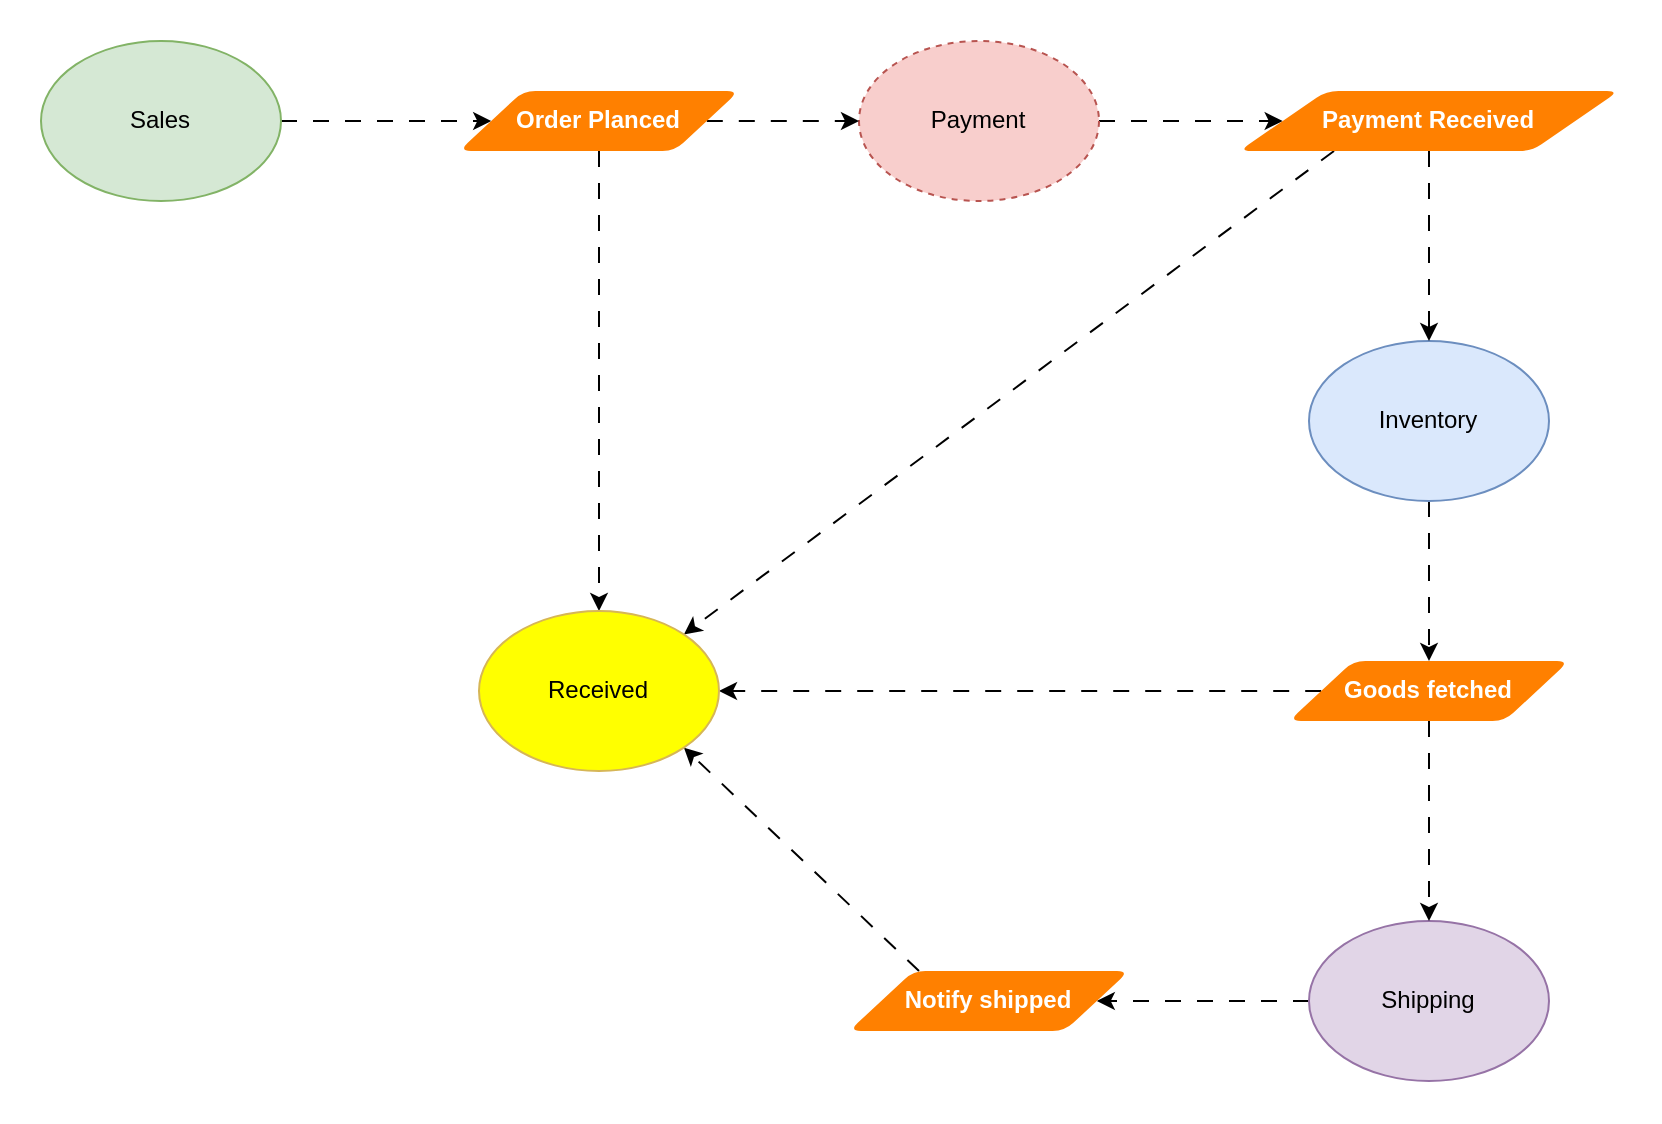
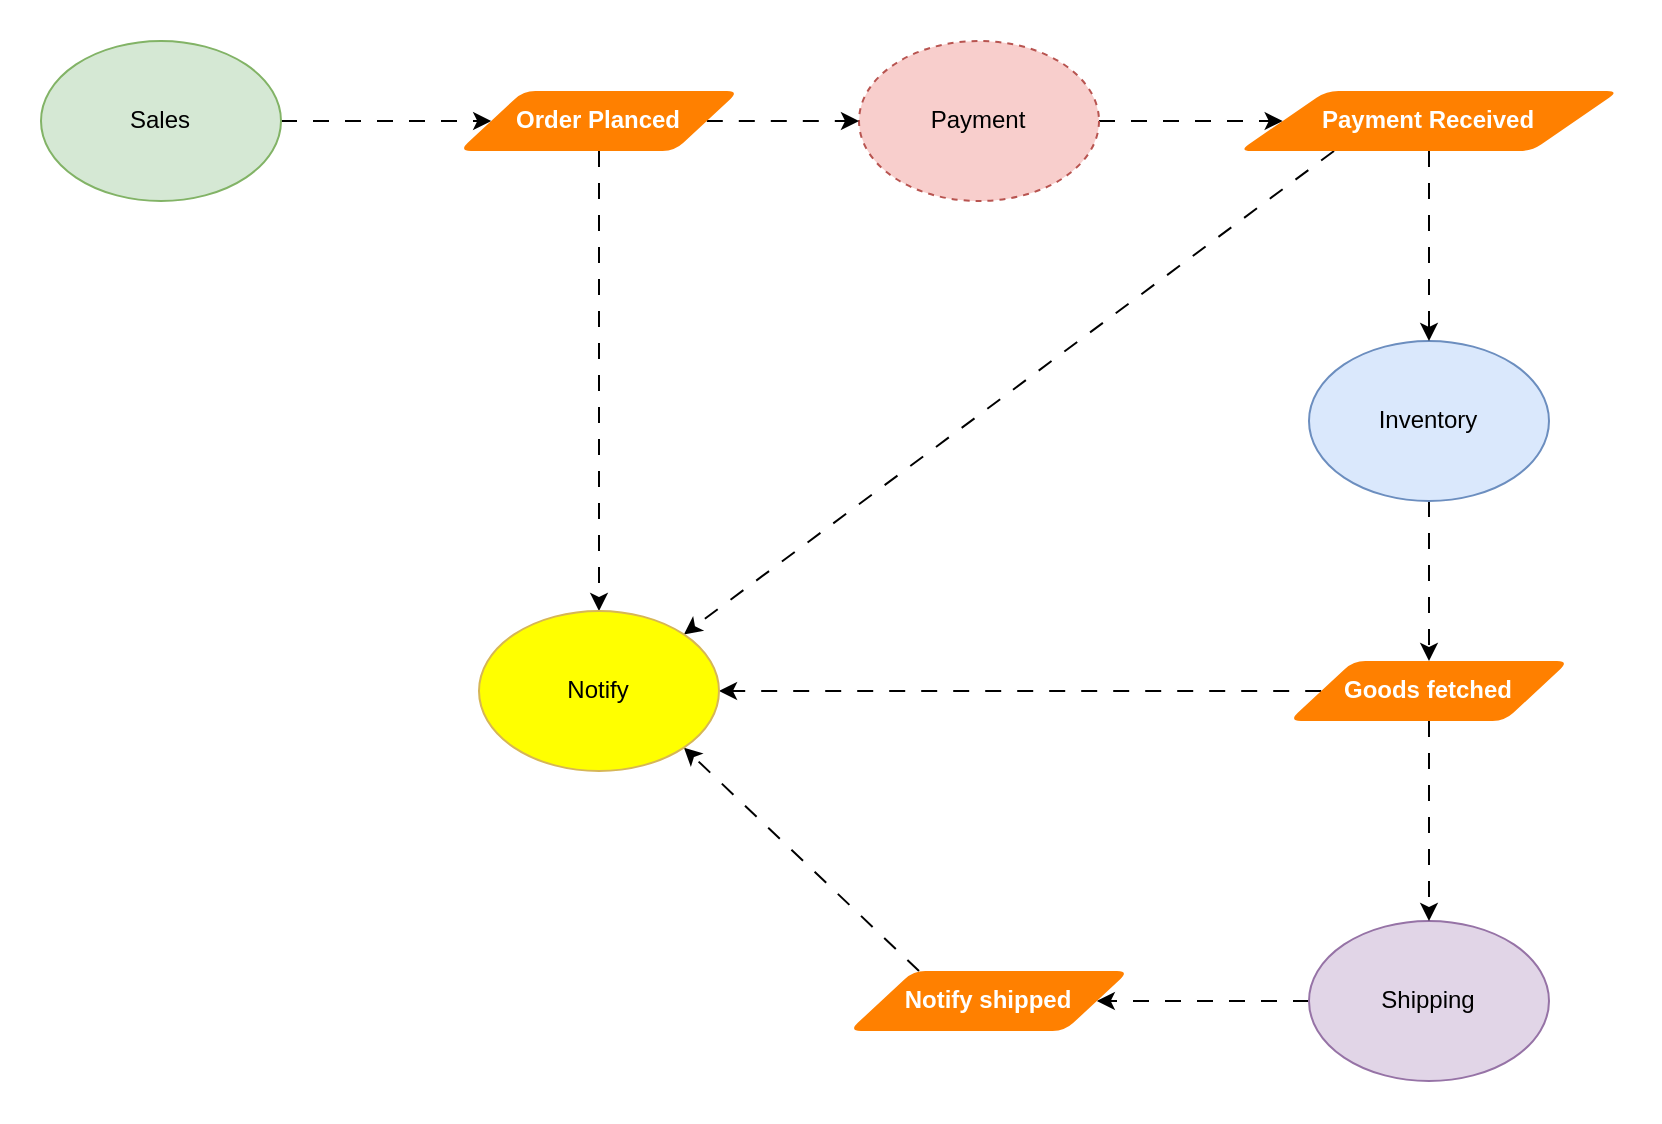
node "Received": label "Received" -> "Notify"
